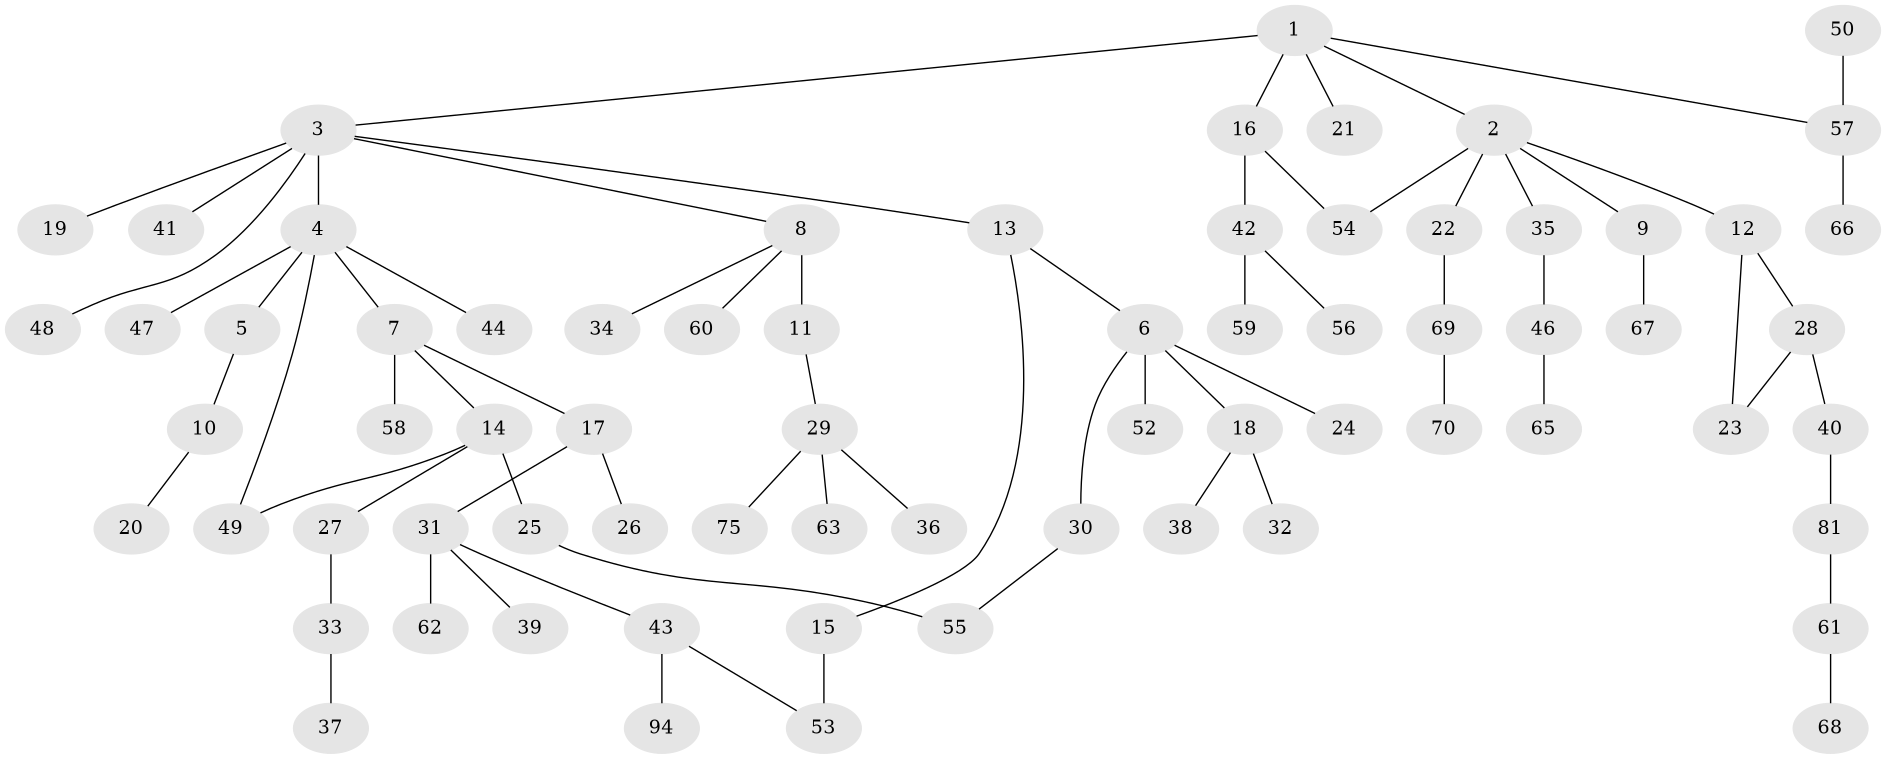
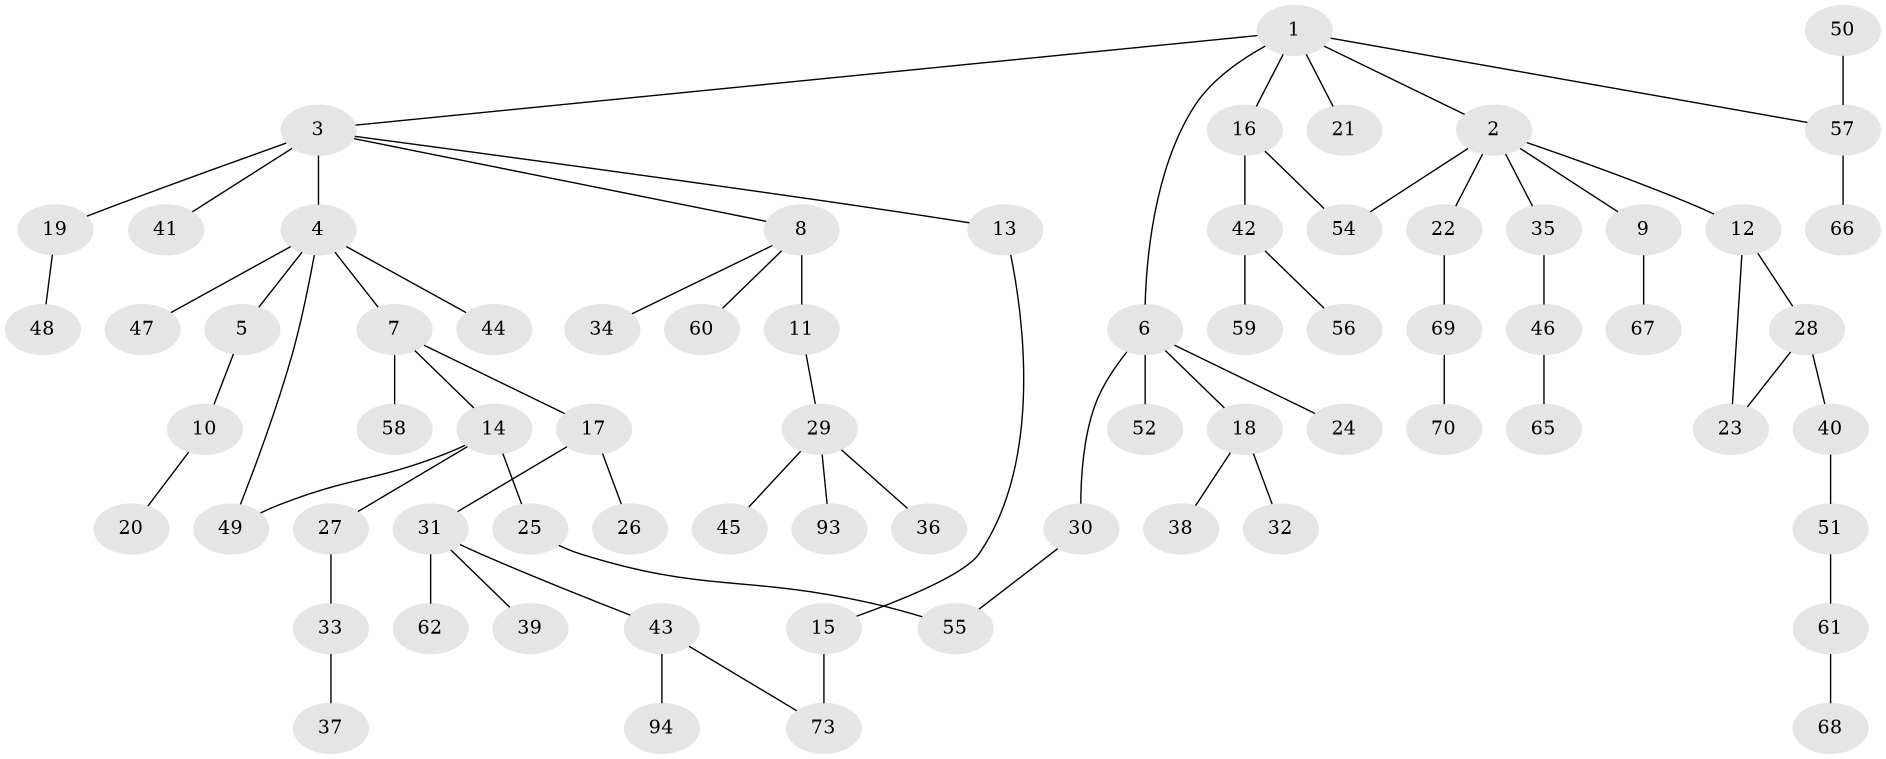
edge "3" -- "48": now "19" -- "48"
edge "13" -- "6": now "1" -- "6"
node "75": label "75" -> "45"
node "63": label "63" -> "93"
node "81": label "81" -> "51"
node "53": label "53" -> "73"
